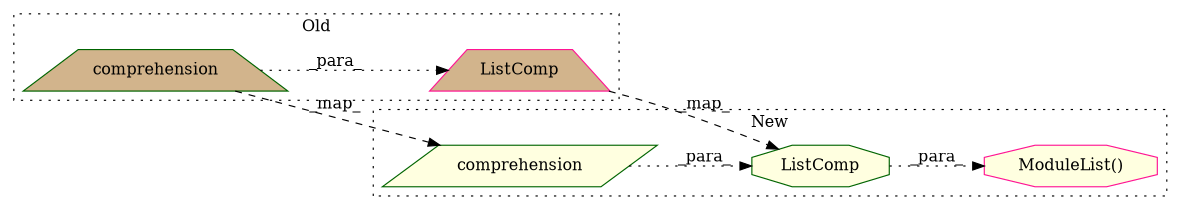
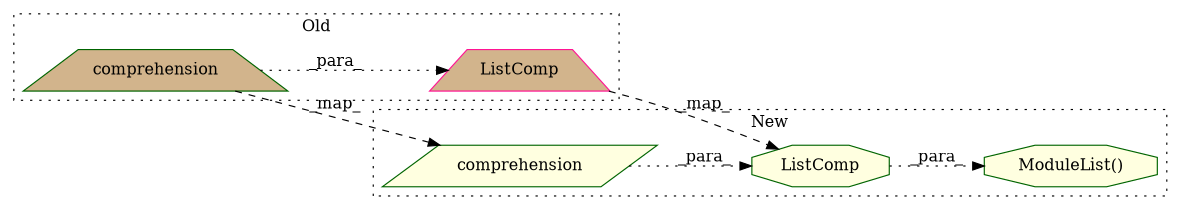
node "ModuleList()": color deeppink -> darkgreen
